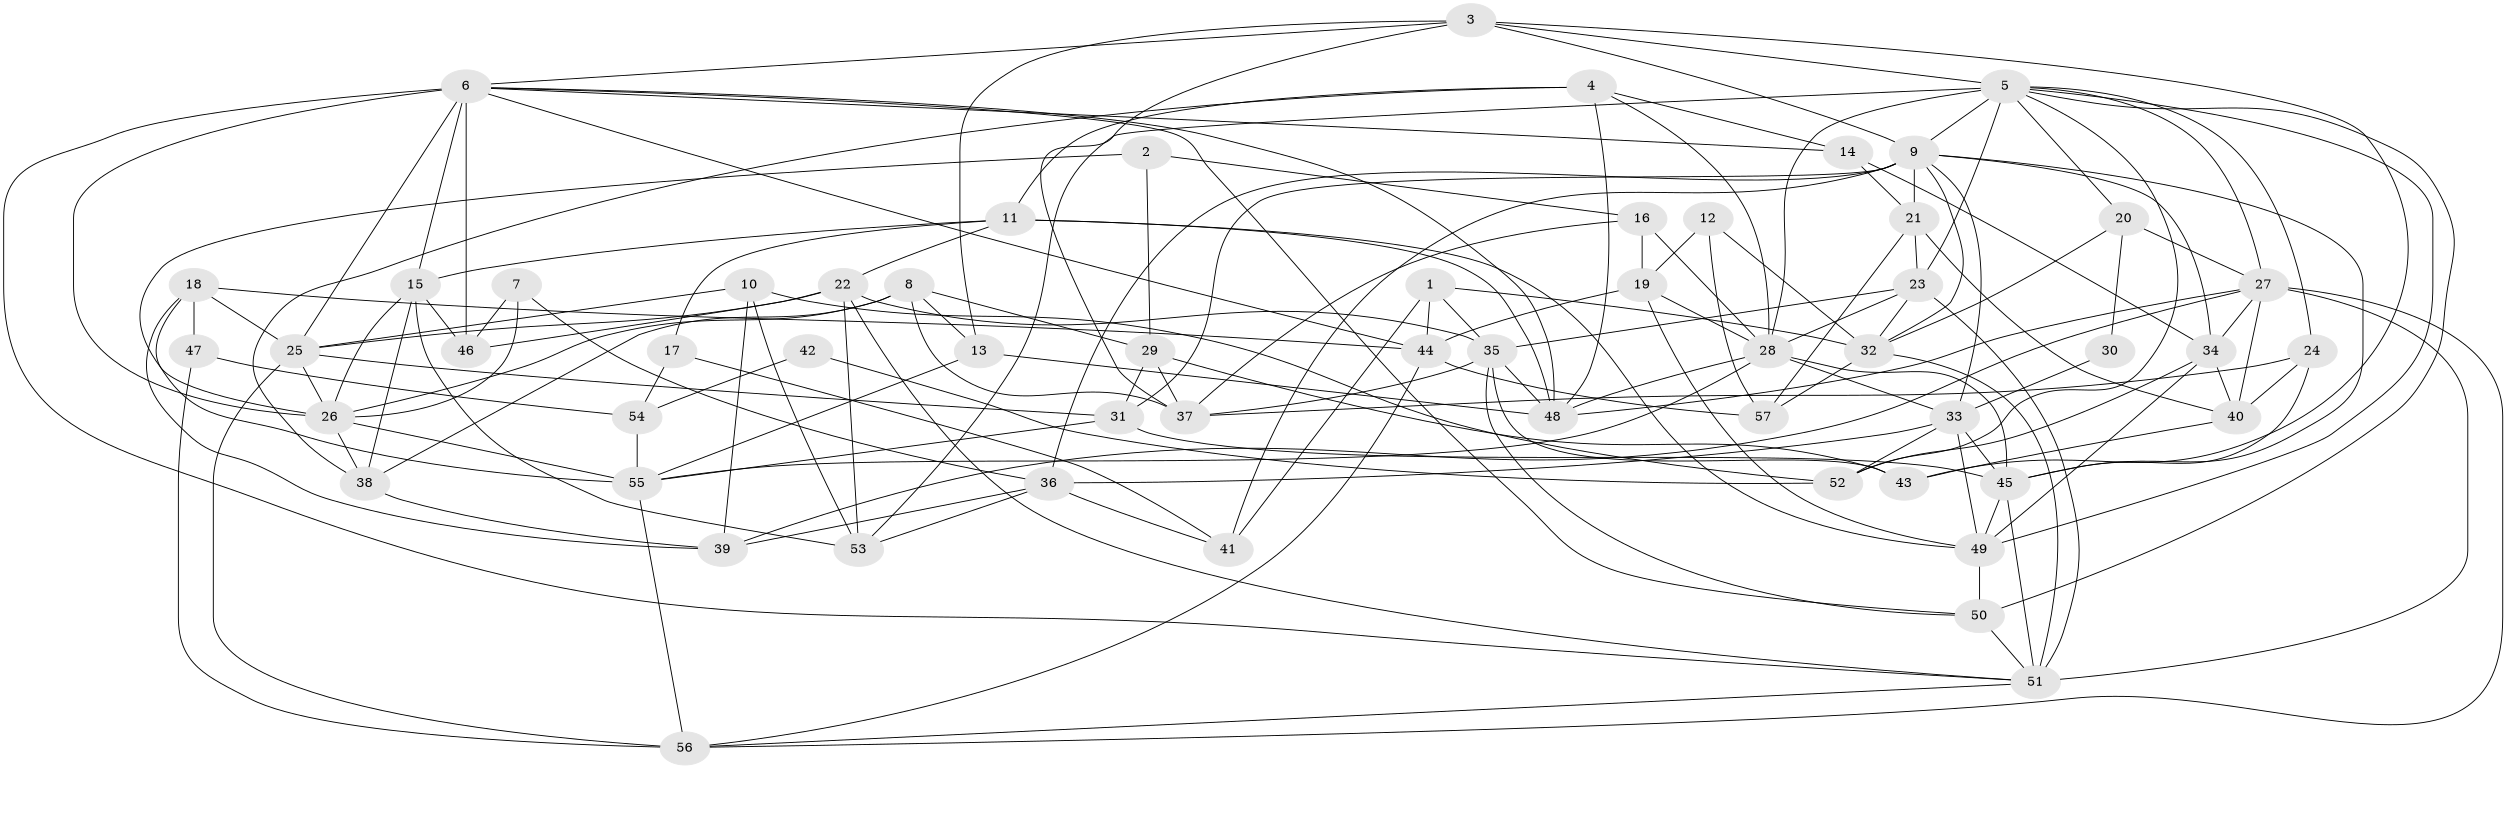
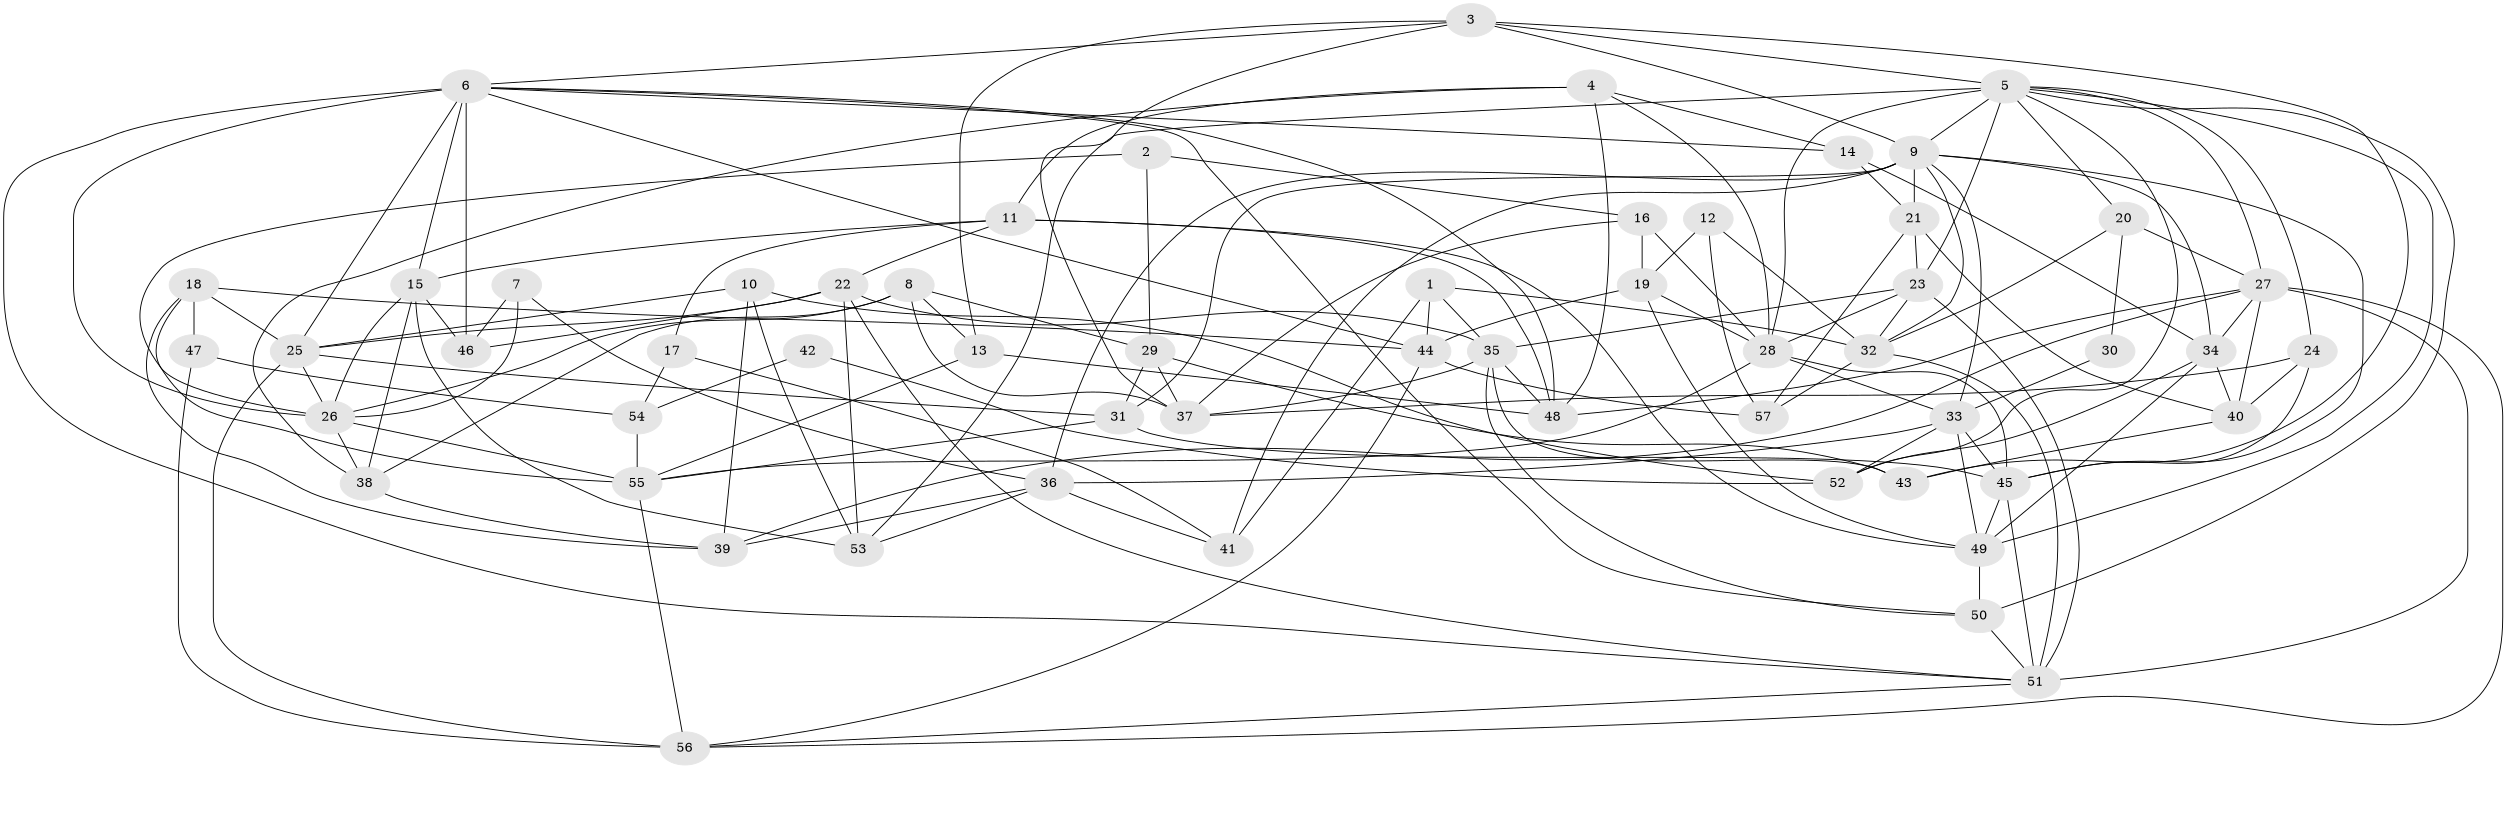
edge "28" -- "48": removed
